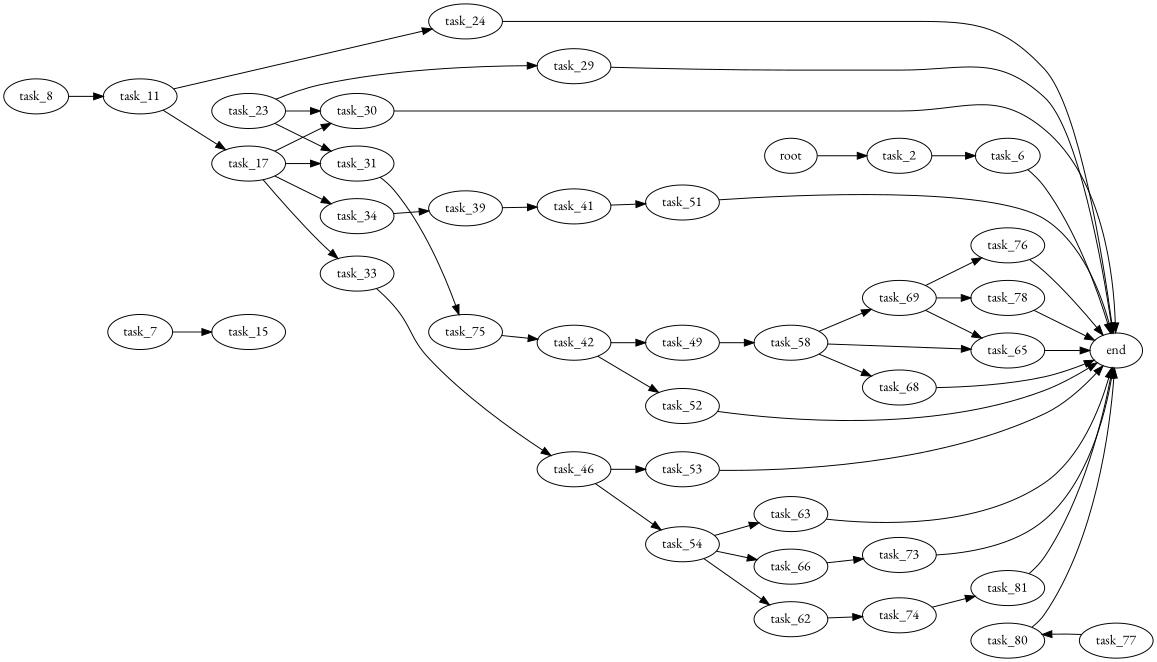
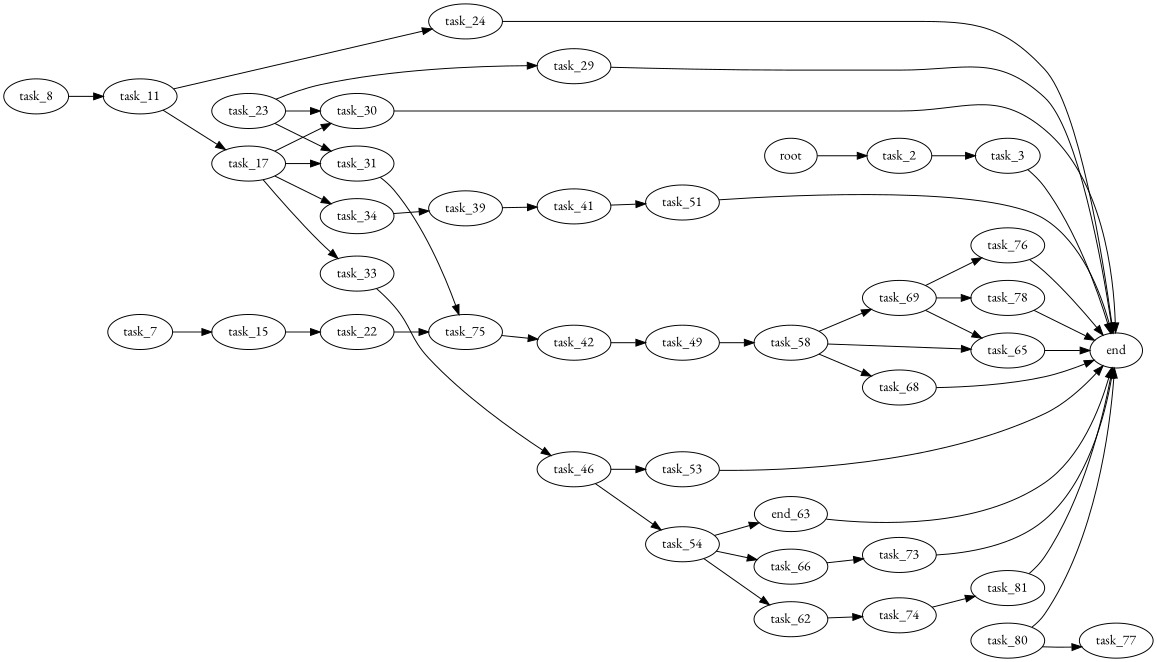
node "task_6": label "task_6" -> "task_3"
node "task_22": added
node "task_52": removed
node "task_63": label "task_63" -> "end_63"
edge "task_77" -> "task_80": reversed
